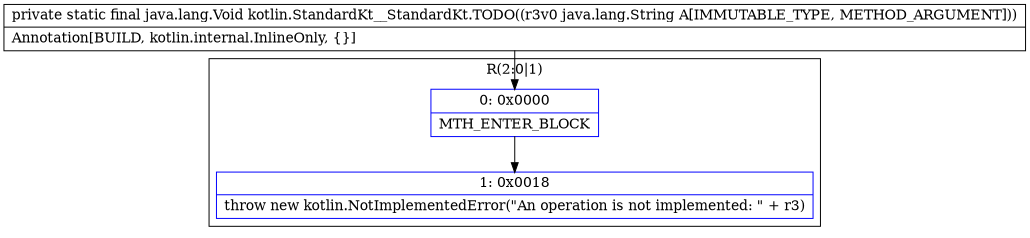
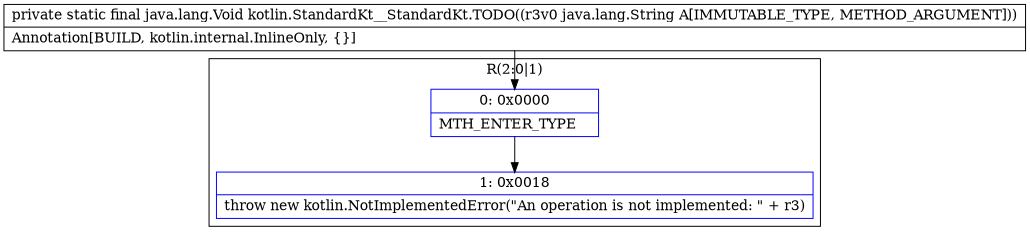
node "0: 0x0000": text "MTH_ENTER_BLOCK" -> "MTH_ENTER_TYPE"
